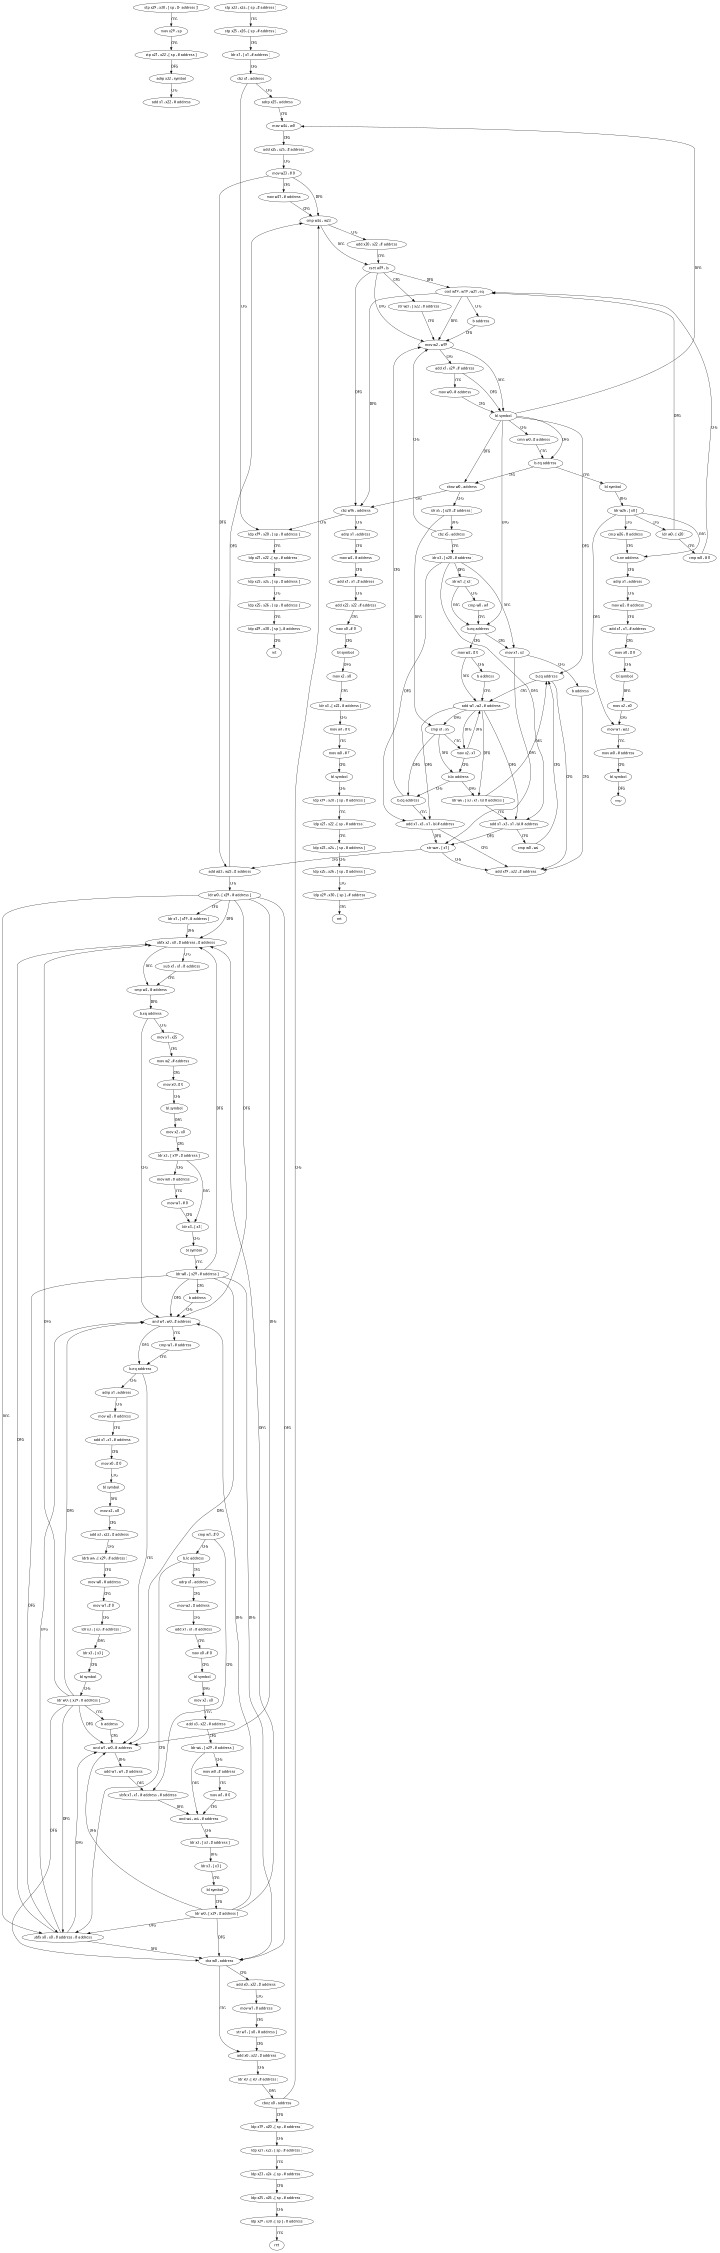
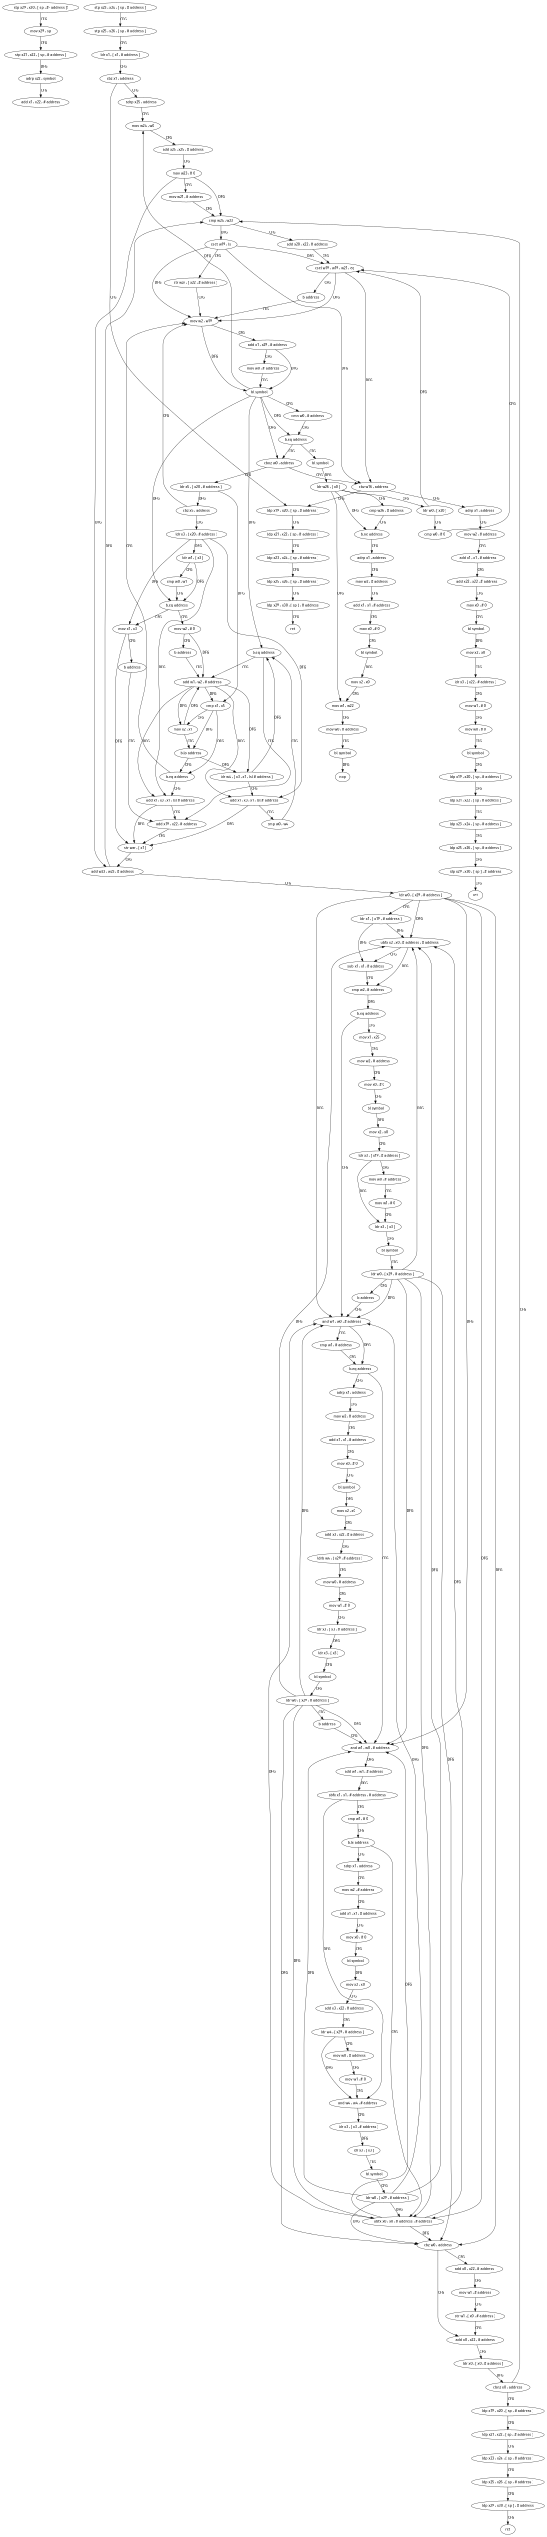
edge "add x20 , x22 , # address" -> "cset w19 , ls": now "add x20 , x22 , # address" -> "csel w19 , w19 , w21 , eq"
node "mov w0 , # 7": label "mov w0 , # 7" -> "mov w0 , # 0"
edge "str wzr , [ x1 ]" -> "add x19 , x22 , # address": reversed
edge "ldr x1 , [ x19 , # address ]" -> "sub x1 , x1 , # address": added, label "DFG"
edge "cmp w1 , # 0" -> "sbfx x1 , x1 , # address , # address": reversed
